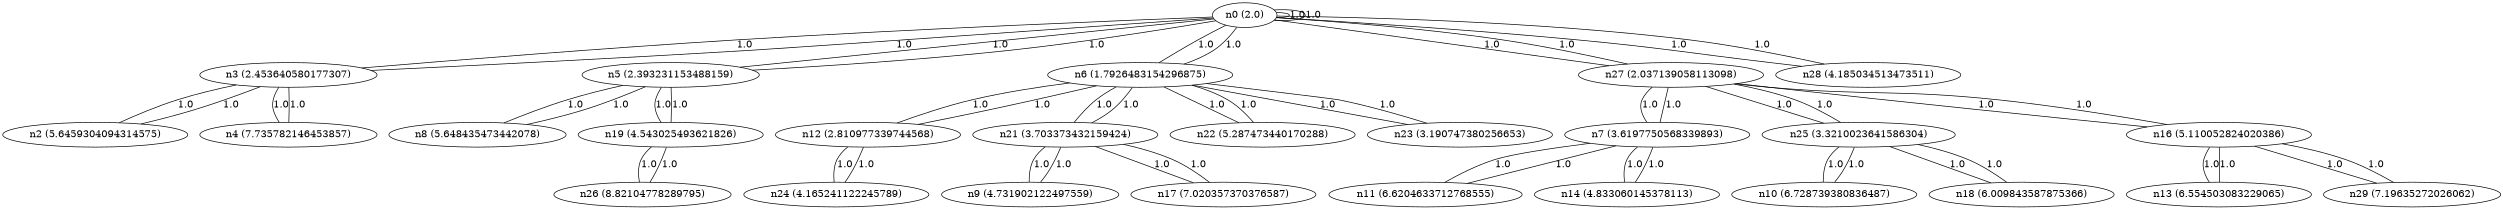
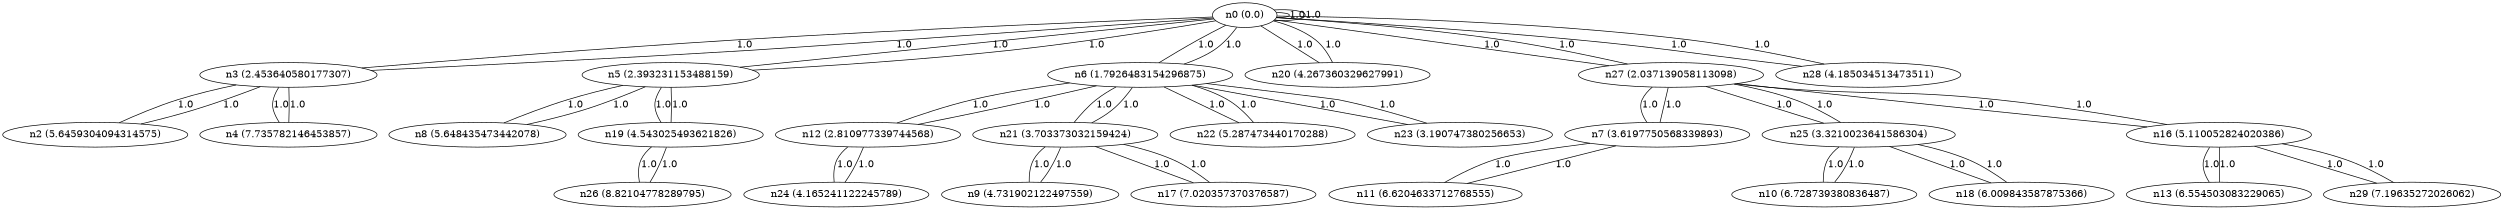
node "n0 (2.0)": label "n0 (2.0)" -> "n0 (0.0)"
node "n20 (4.267360329627991)": added
node "n21 (3.703373432159424)": label "n21 (3.703373432159424)" -> "n21 (3.703373032159424)"
node "n14 (4.833060145378113)": removed
